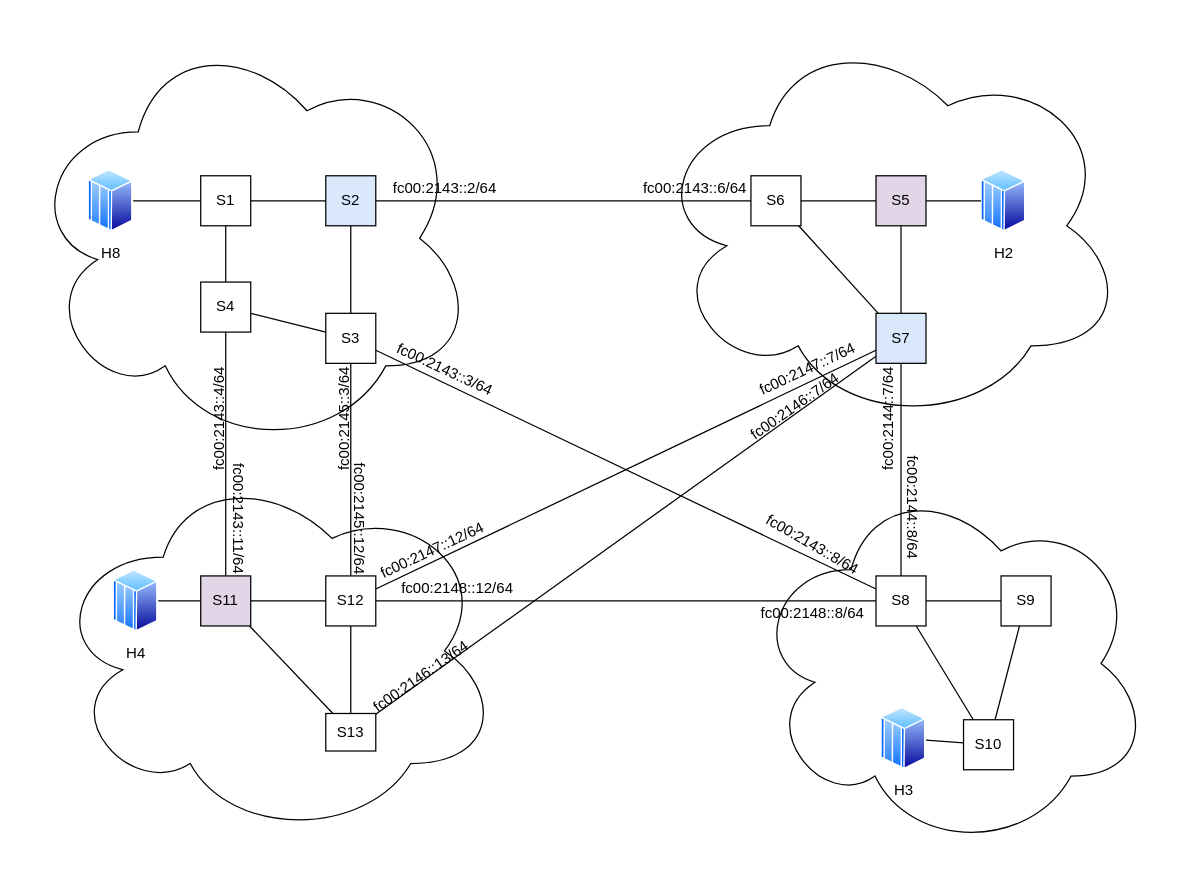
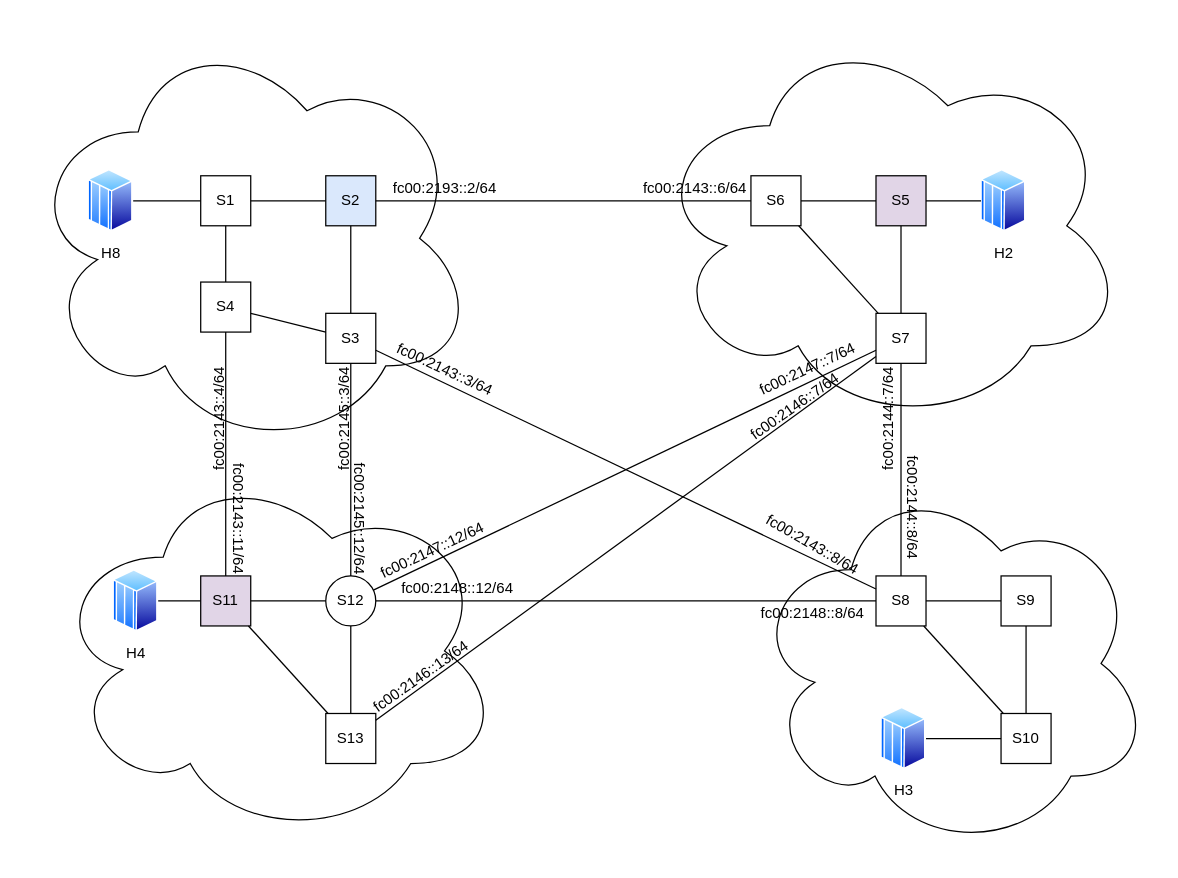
node "fc00:2143::2/64": label "fc00:2143::2/64" -> "fc00:2193::2/64"
node "S7": fillcolor #dae8fc -> #ffffff
node "S12": shape rectangle -> ellipse
node "S13": size 50x38 -> 50x50
node "S10": moved (988, 744) -> (1026, 738)
